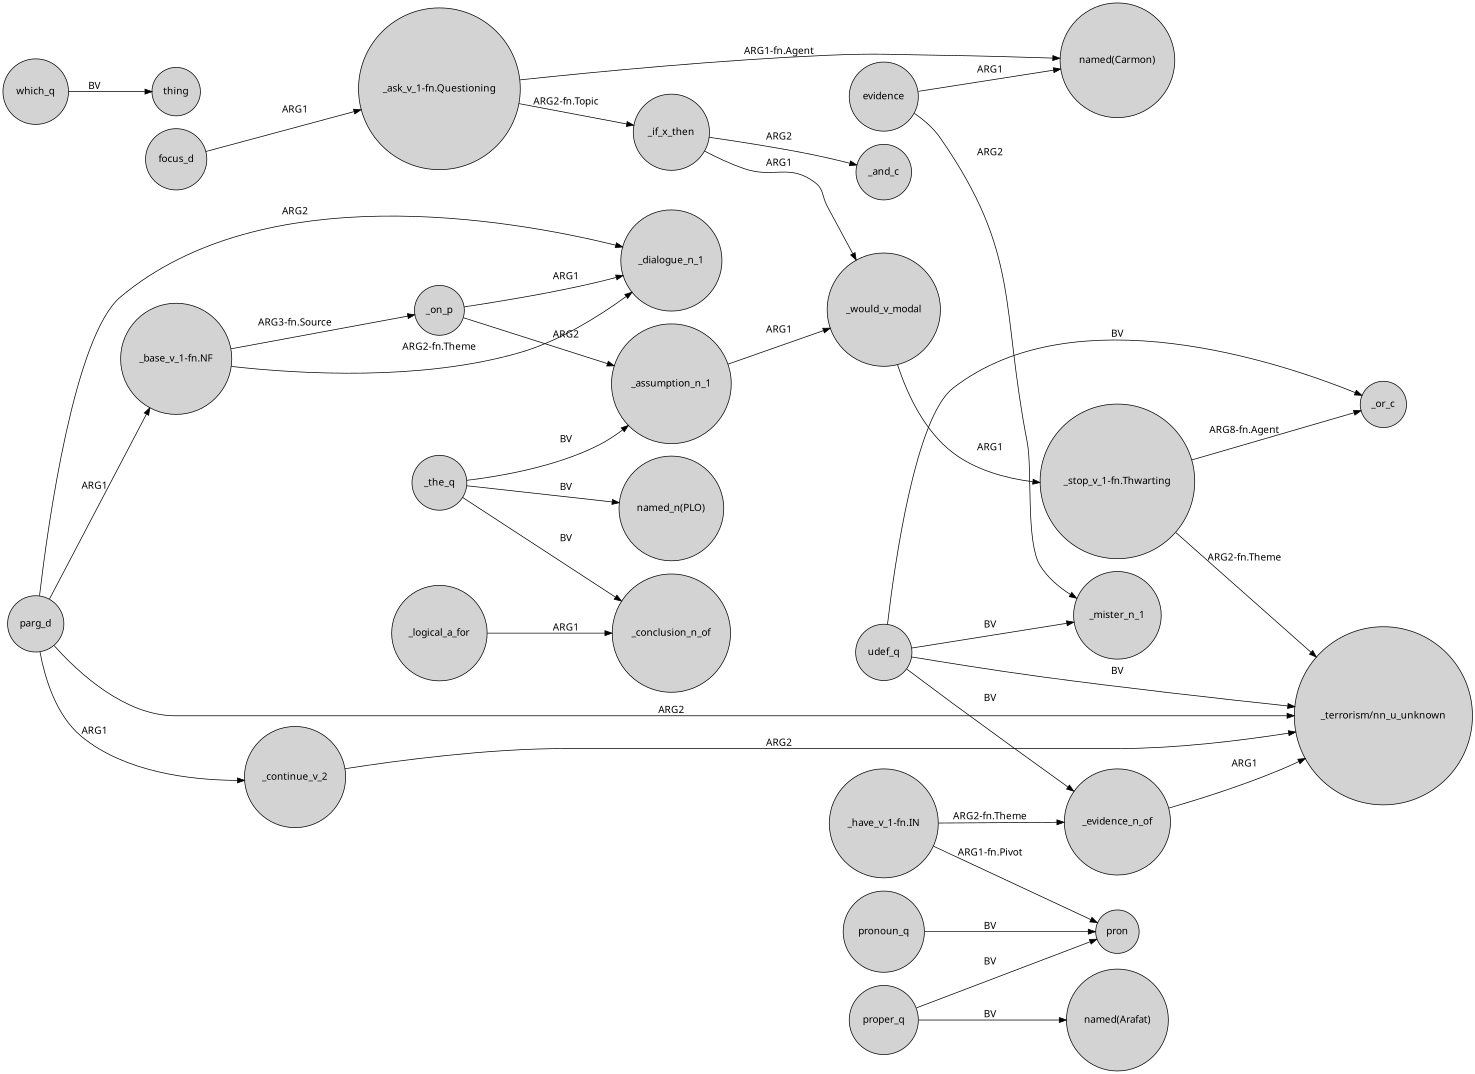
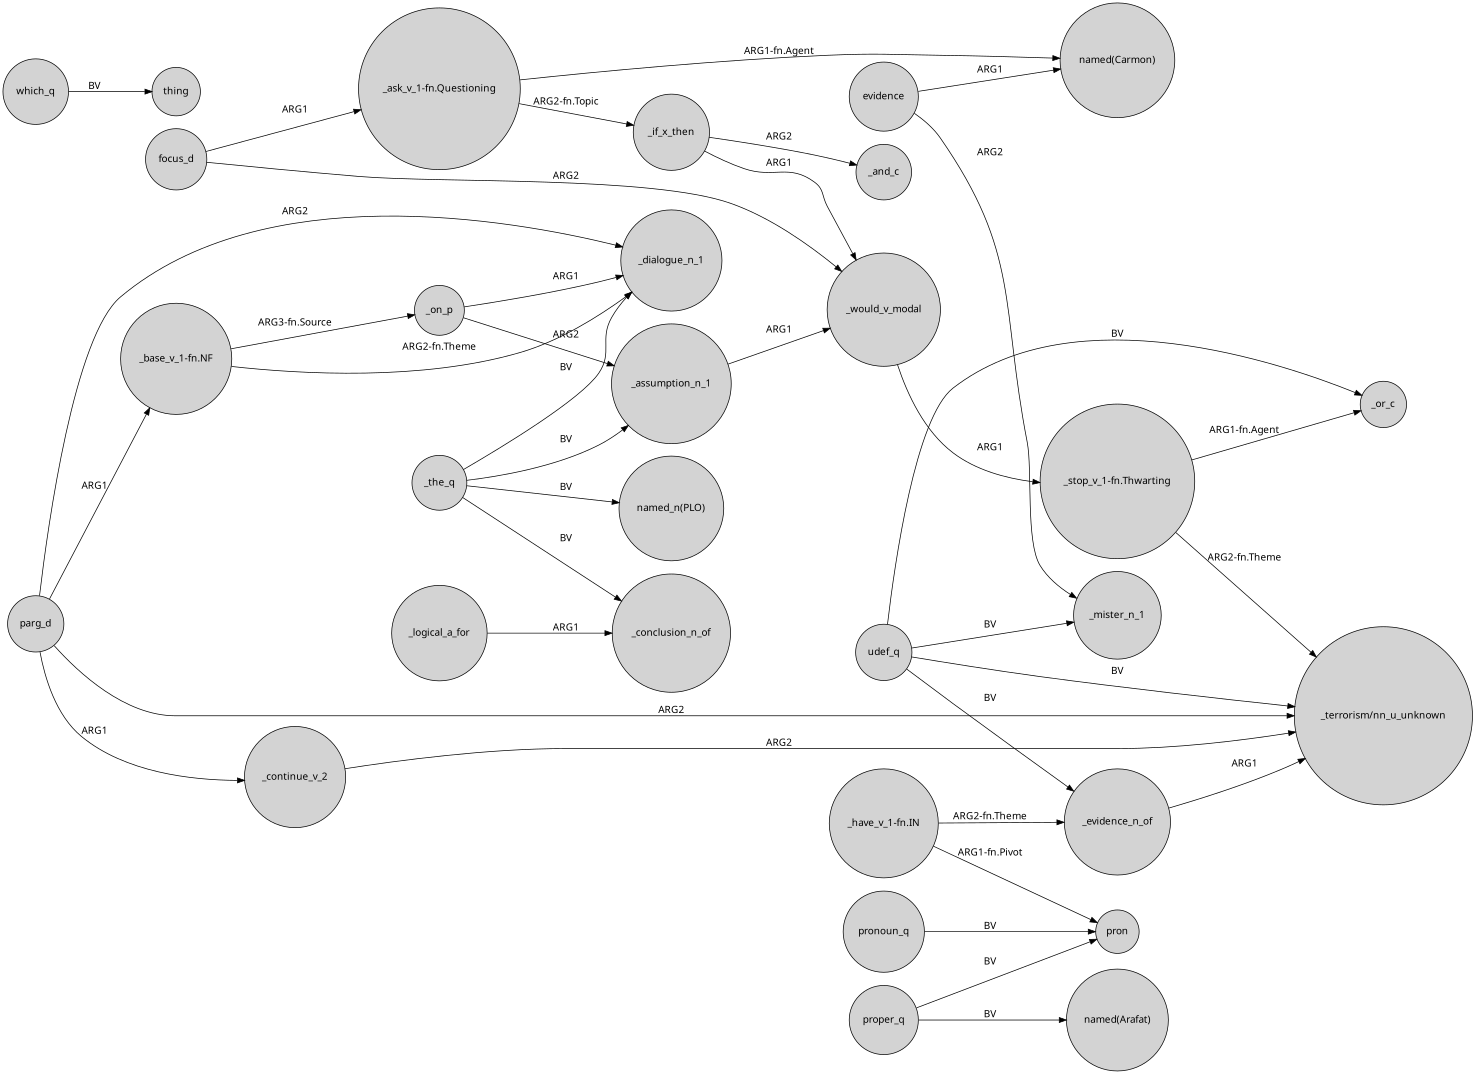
edge "focus_d" -> "_would_v_modal": added, label "ARG2"
edge "_the_q" -> "_dialogue_n_1": added, label "BV"
edge "_stop_v_1-fn.Thwarting" -> "_or_c": label "ARG8-fn.Agent" -> "ARG1-fn.Agent"
